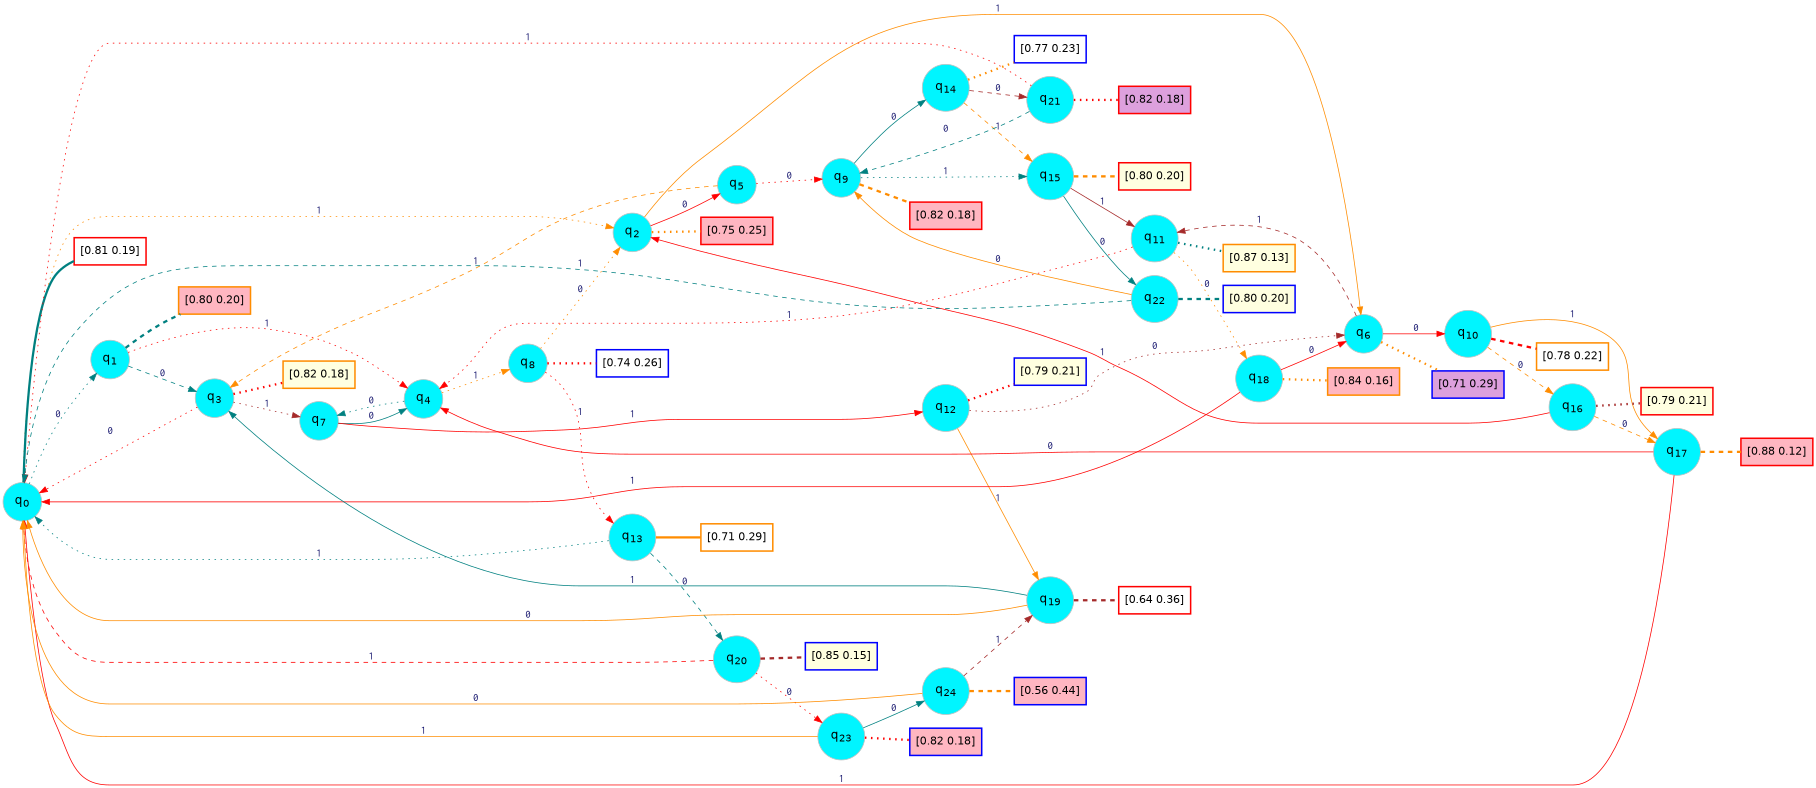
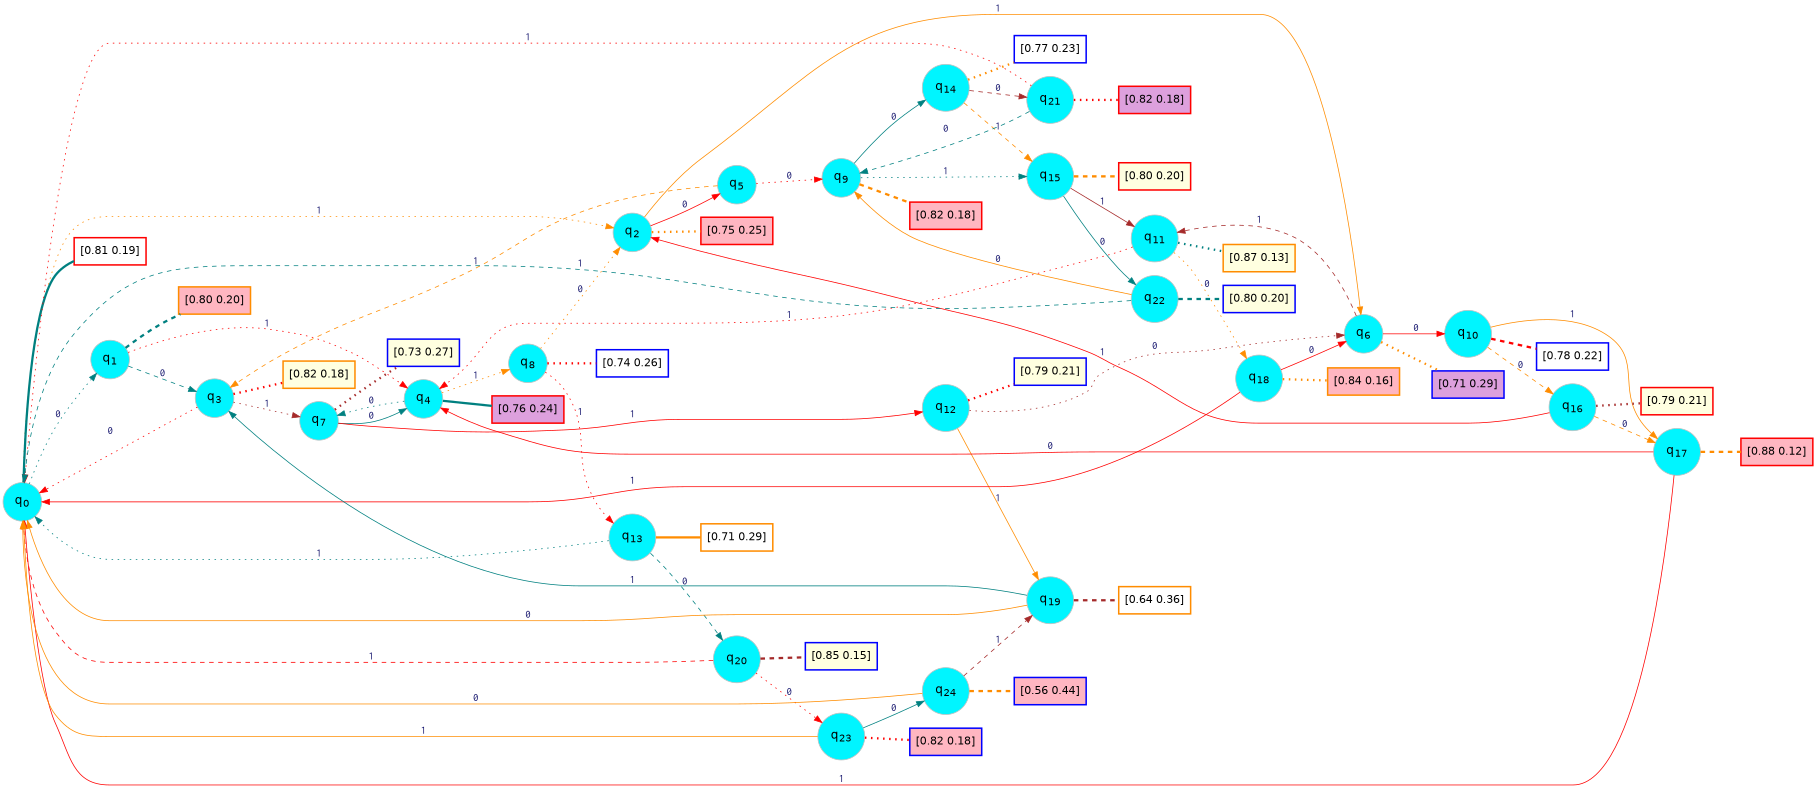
node "[0.73 0.27]": added
node "[0.78 0.22]": color darkorange -> blue
node "[0.76 0.24]": added
node "[0.64 0.36]": color red -> darkorange
